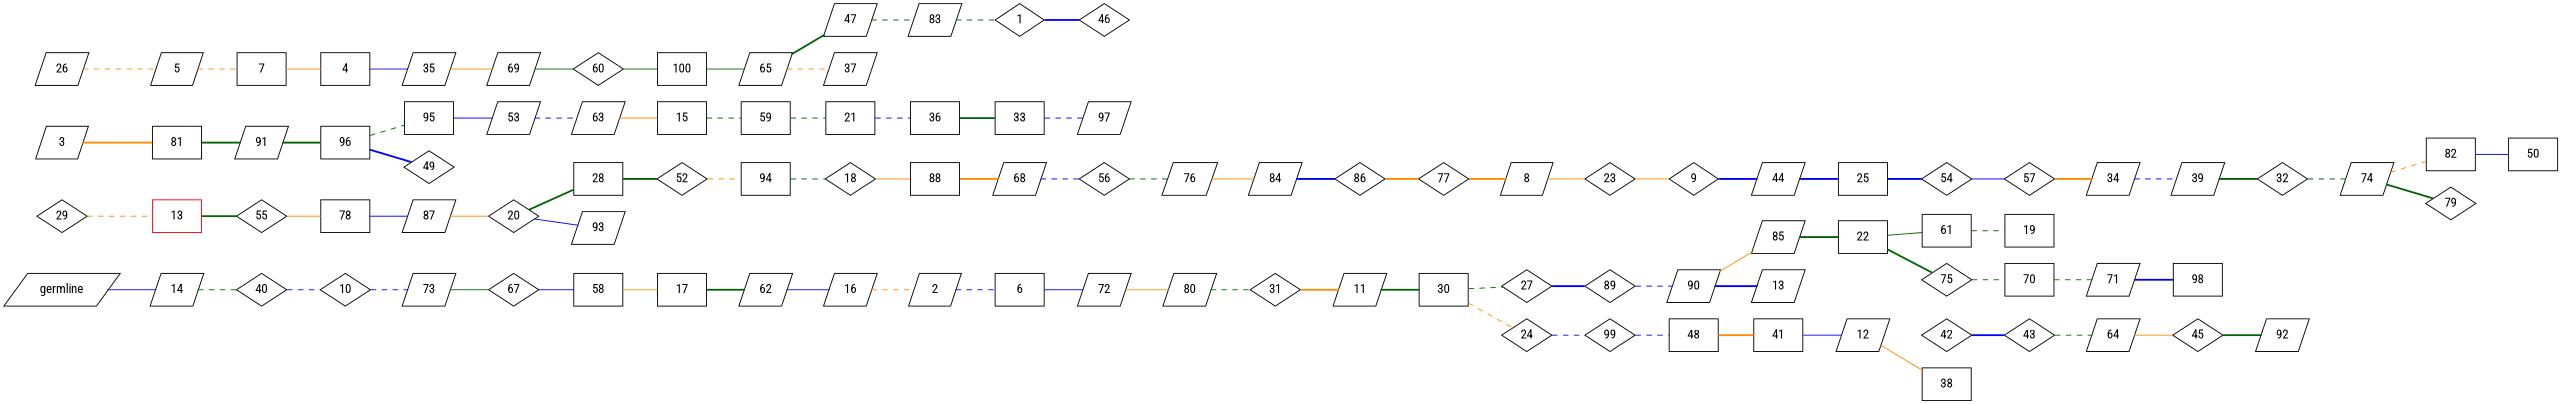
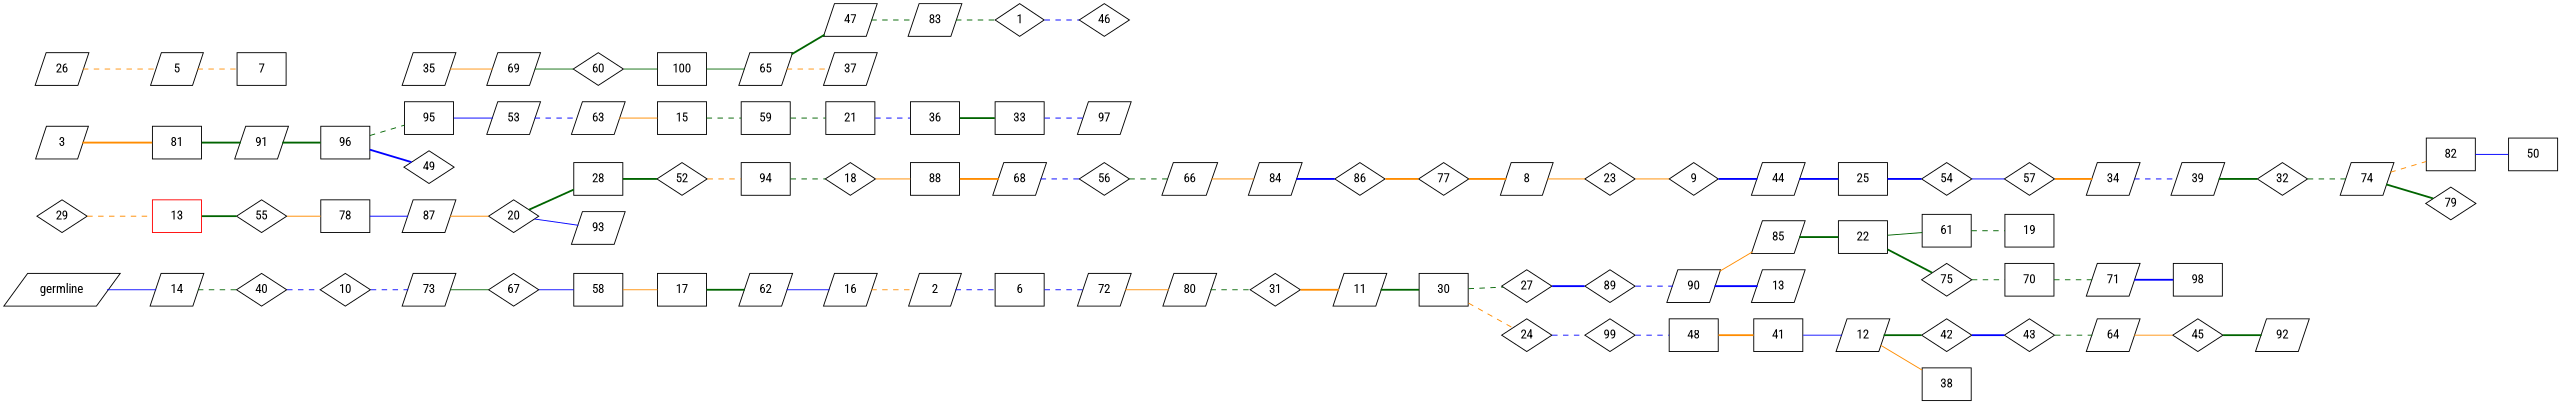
edge "1" -- "46": style bold -> dashed
node "4": removed
node "76": label "76" -> "66"
edge "6" -- "72": style solid -> dashed
edge "12" -- "42": added
